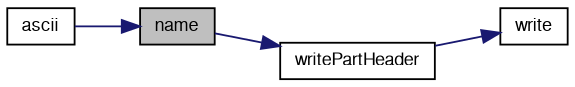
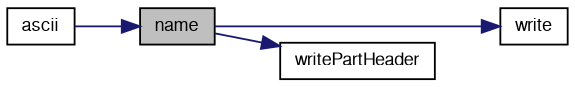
edge "writePartHeader" -> "write": now "name" -> "write"
